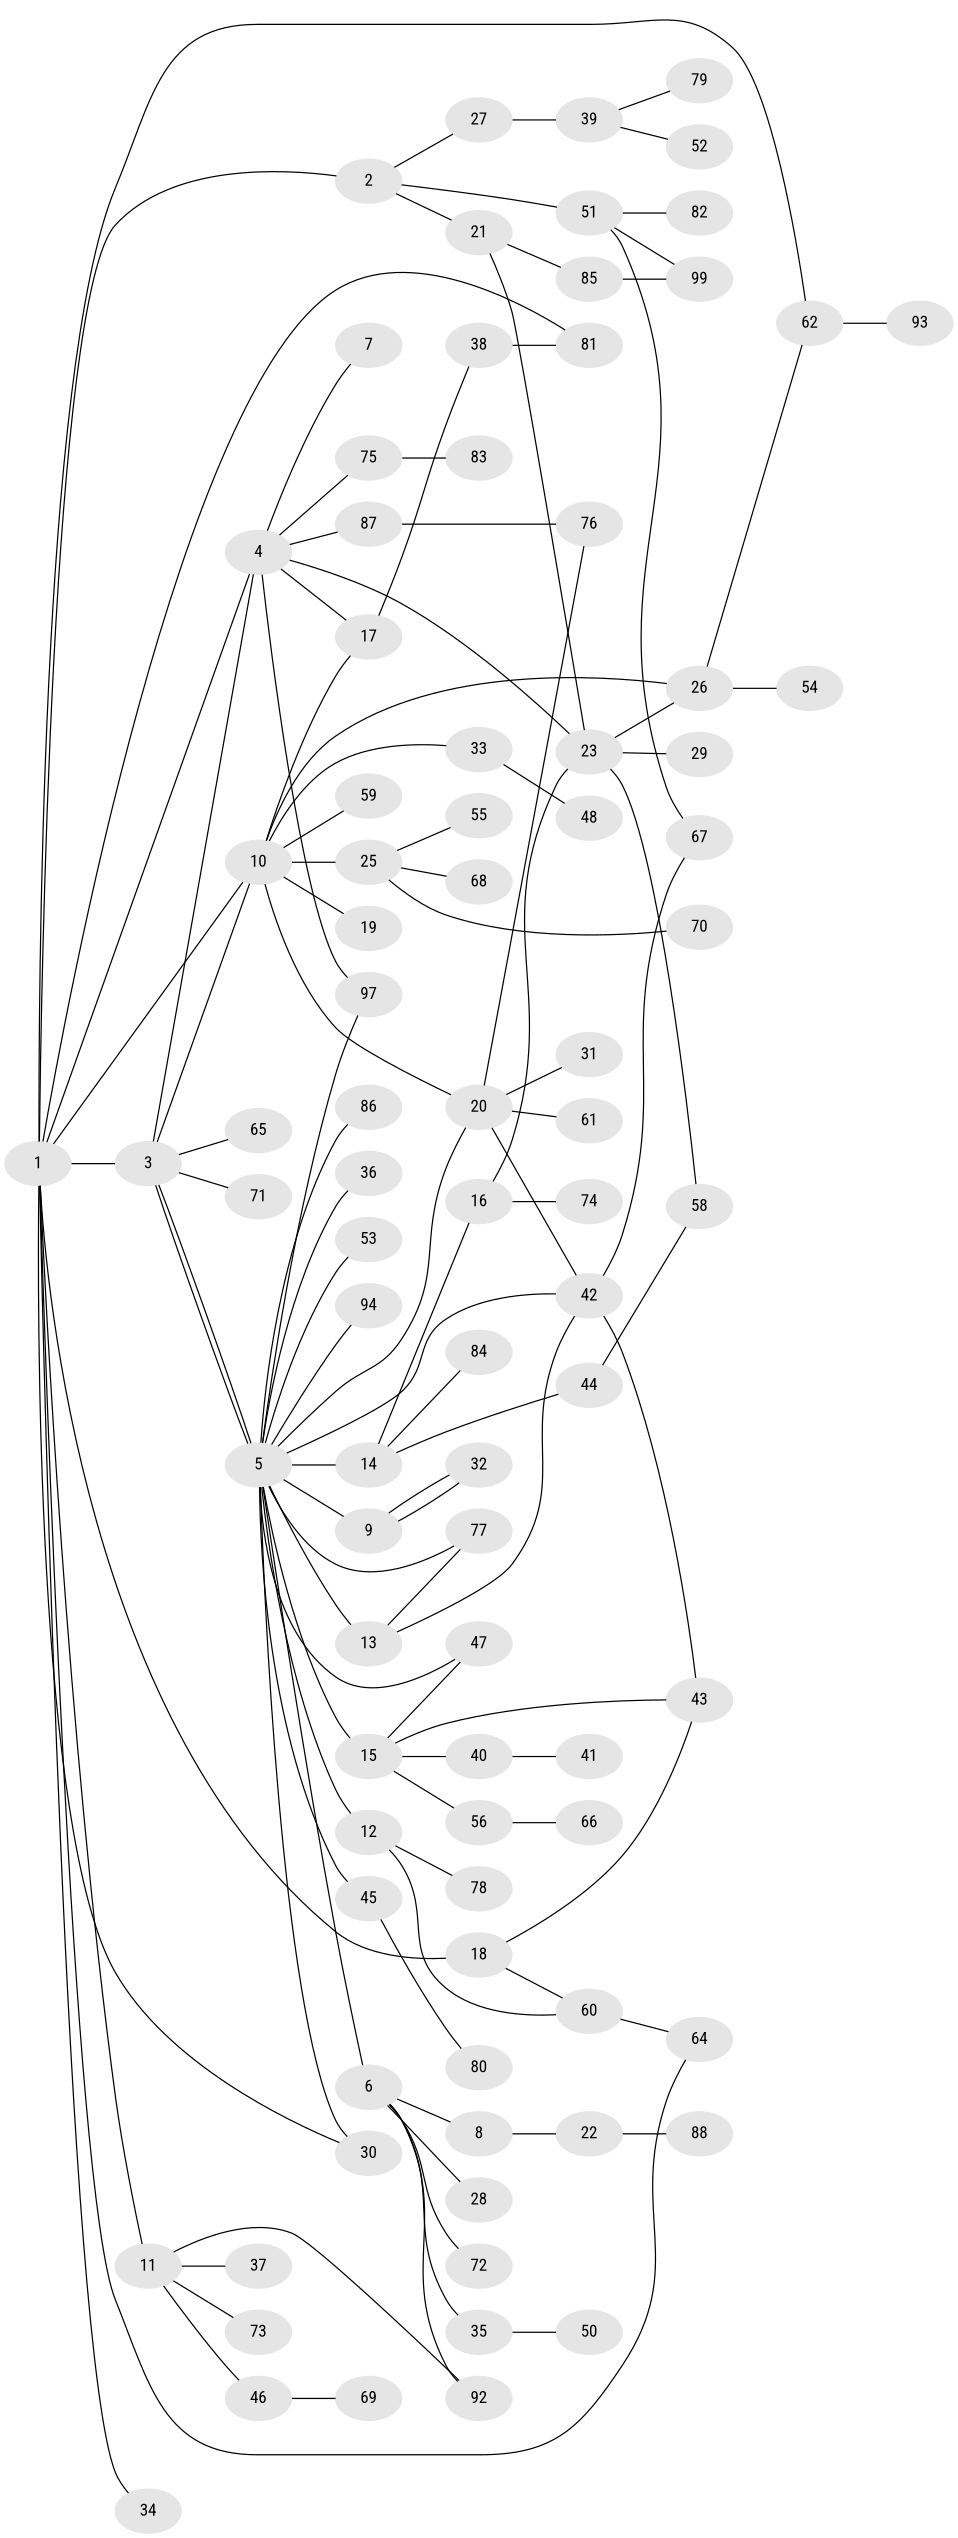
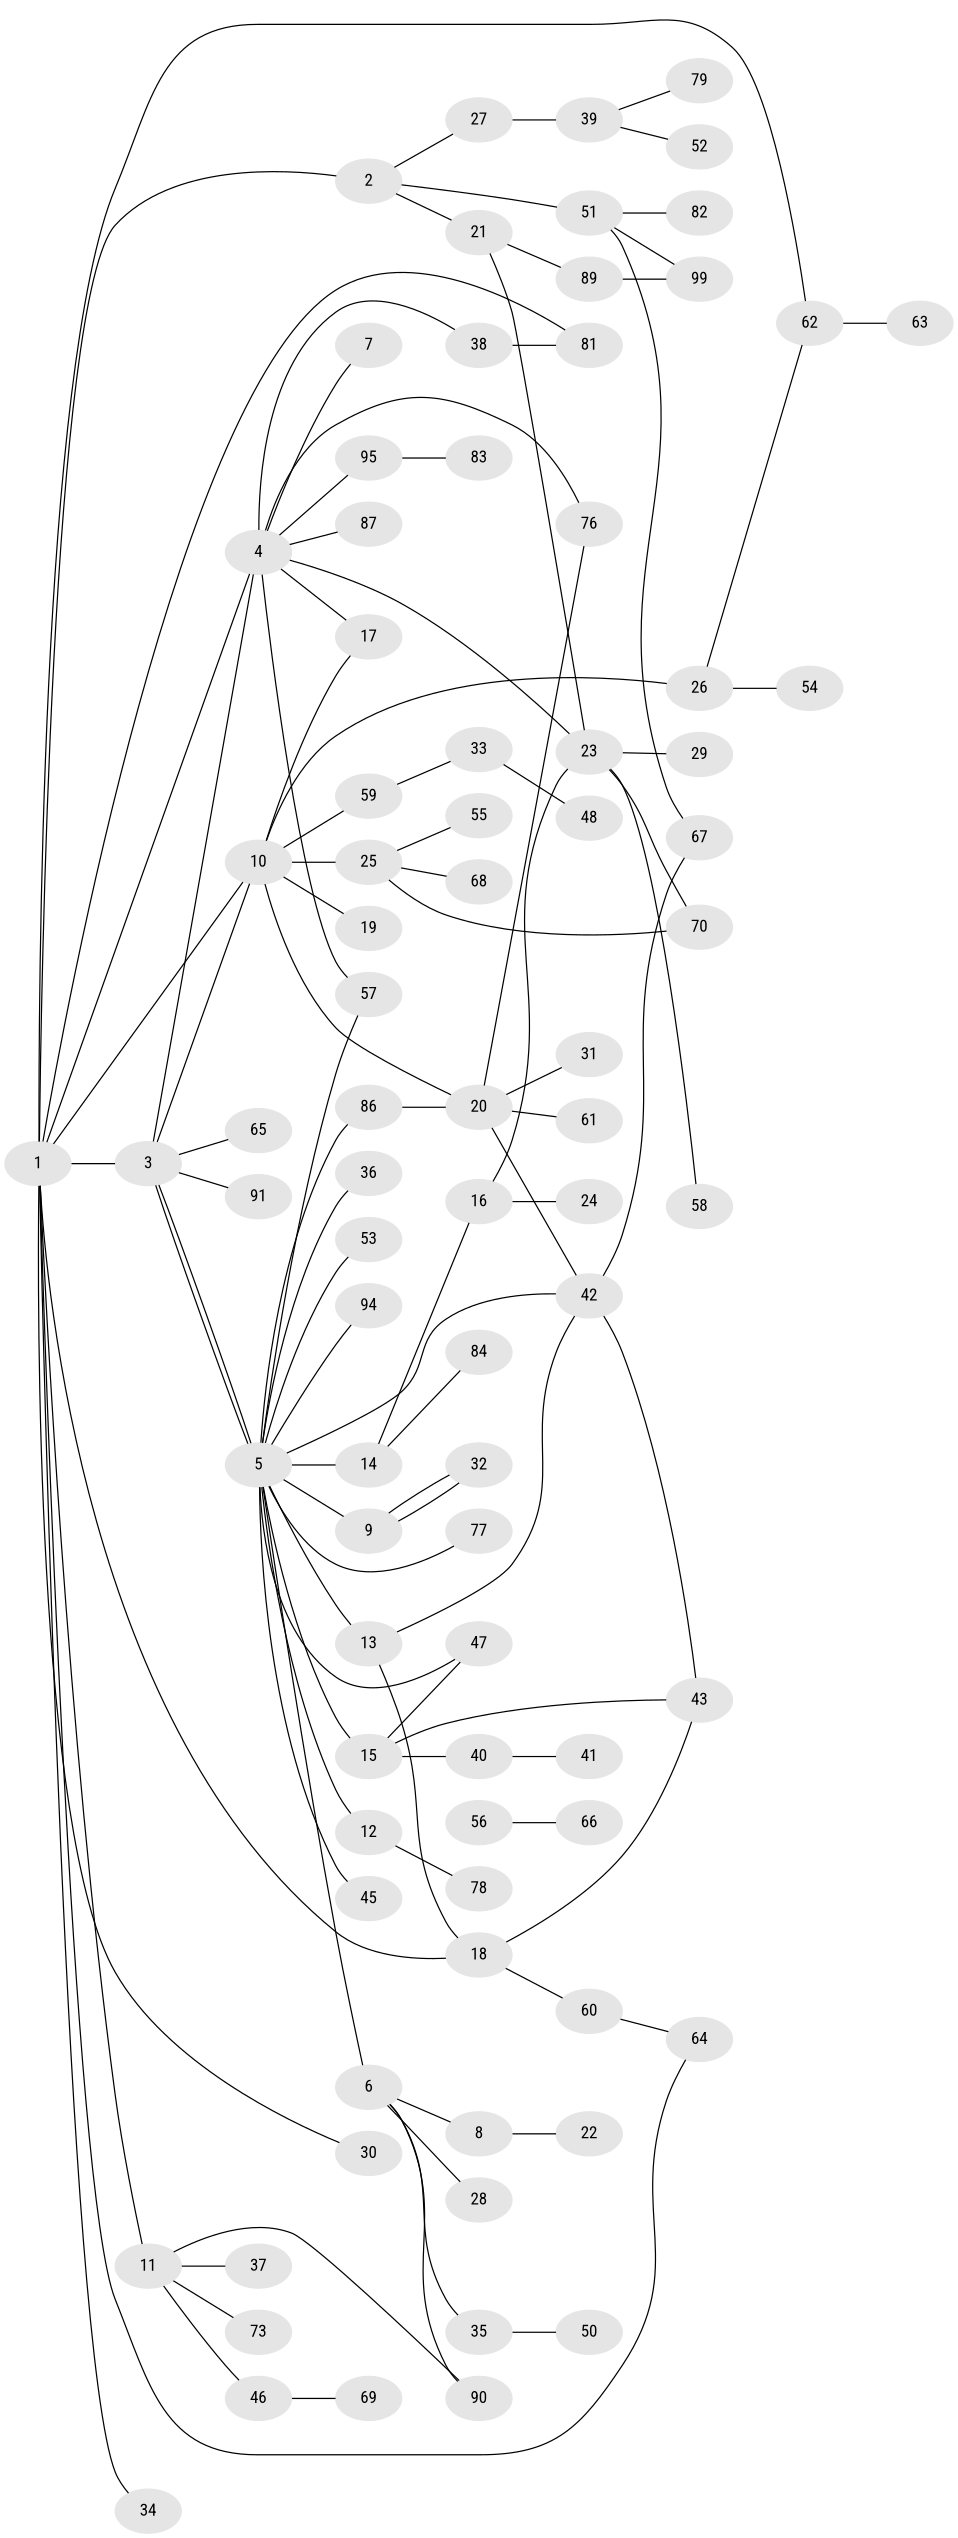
node "85": label "85" -> "89"
node "93": label "93" -> "63"
node "75": label "75" -> "95"
edge "38" -- "17": now "38" -- "4"
edge "87" -- "76": now "4" -- "76"
edge "26" -- "23": now "70" -- "23"
edge "33" -- "10": now "33" -- "59"
node "97": label "97" -> "57"
node "71": label "71" -> "91"
node "74": label "74" -> "24"
edge "20" -- "5": now "20" -- "86"
node "44": removed
edge "77" -- "13": now "18" -- "13"
edge "15" -- "56": removed
edge "5" -- "30": removed
edge "12" -- "60": removed
node "80": removed
node "88": removed
node "72": removed
node "92": label "92" -> "90"
